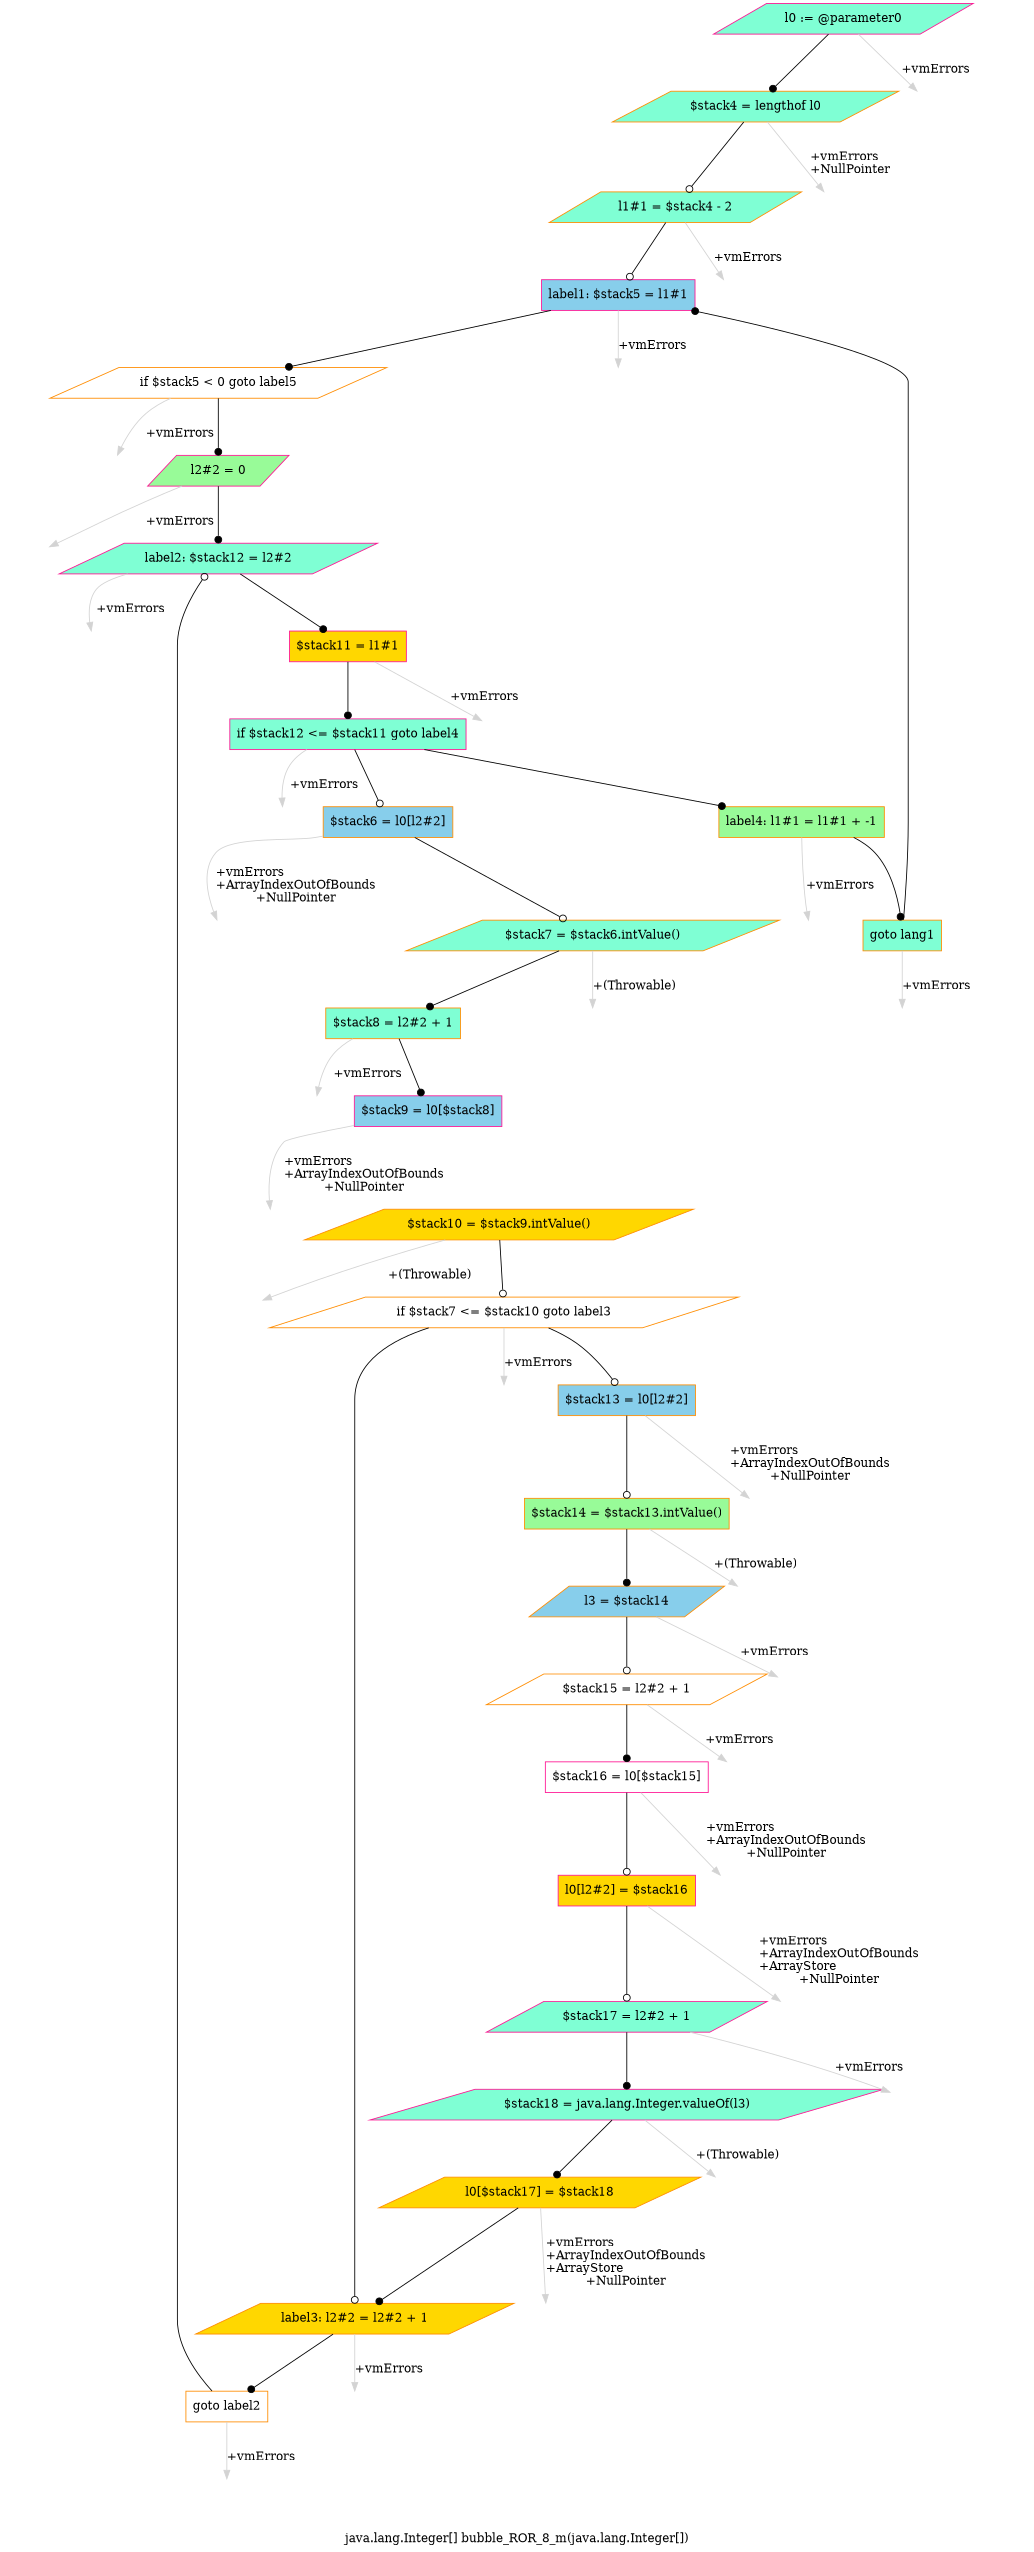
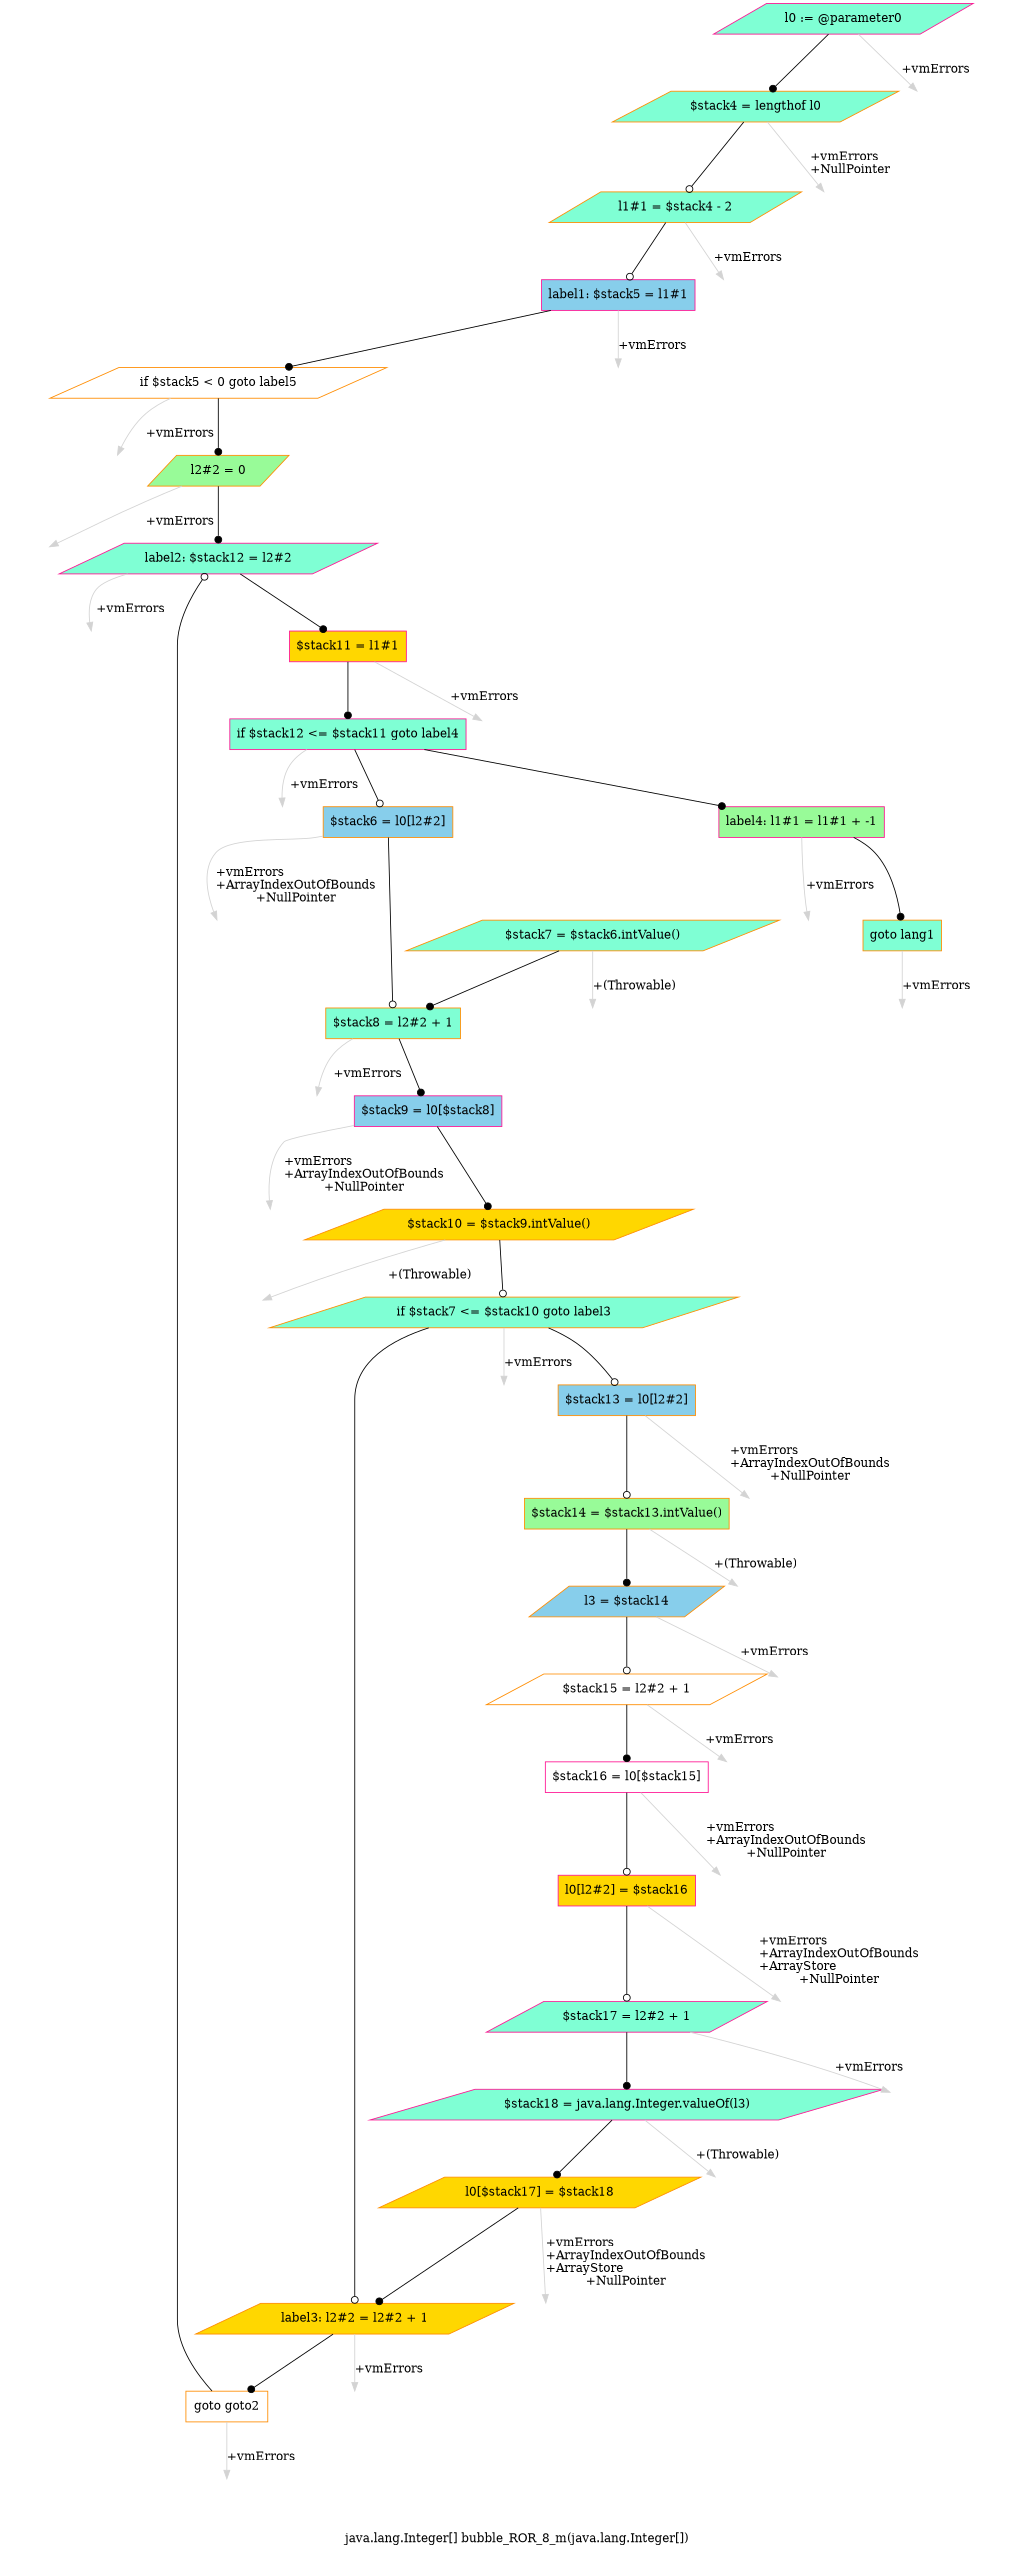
node "l2#2 = 0": color deeppink -> darkorange
edge "goto lang1" -> "label1: $stack5 = l1#1": removed
node "label4: l1#1 = l1#1 + -1": color darkorange -> deeppink
edge "$stack6 = l0[l2#2]" -> "$stack7 = $stack6.intValue()": now "$stack6 = l0[l2#2]" -> "$stack8 = l2#2 + 1"
edge "$stack9 = l0[$stack8]" -> "$stack10 = $stack9.intValue()": added
node "if $stack7 <= $stack10 goto label3": fillcolor white -> aquamarine
node "goto label2": label "goto label2" -> "goto goto2"
